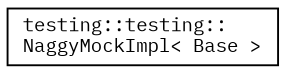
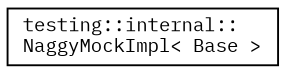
node "testing::testing:: NaggyMockImpl< Base >": label "testing::testing:: NaggyMockImpl< Base >" -> "testing::internal:: NaggyMockImpl< Base >"
